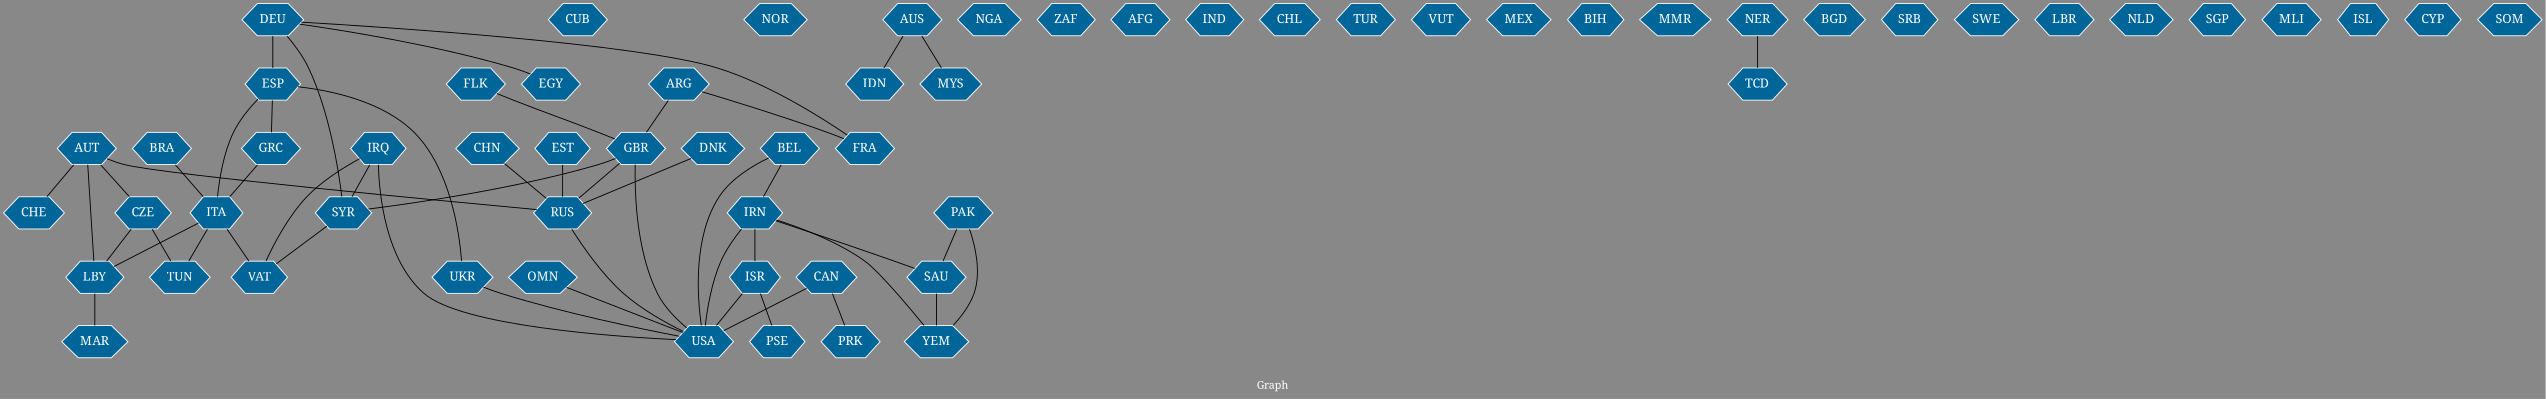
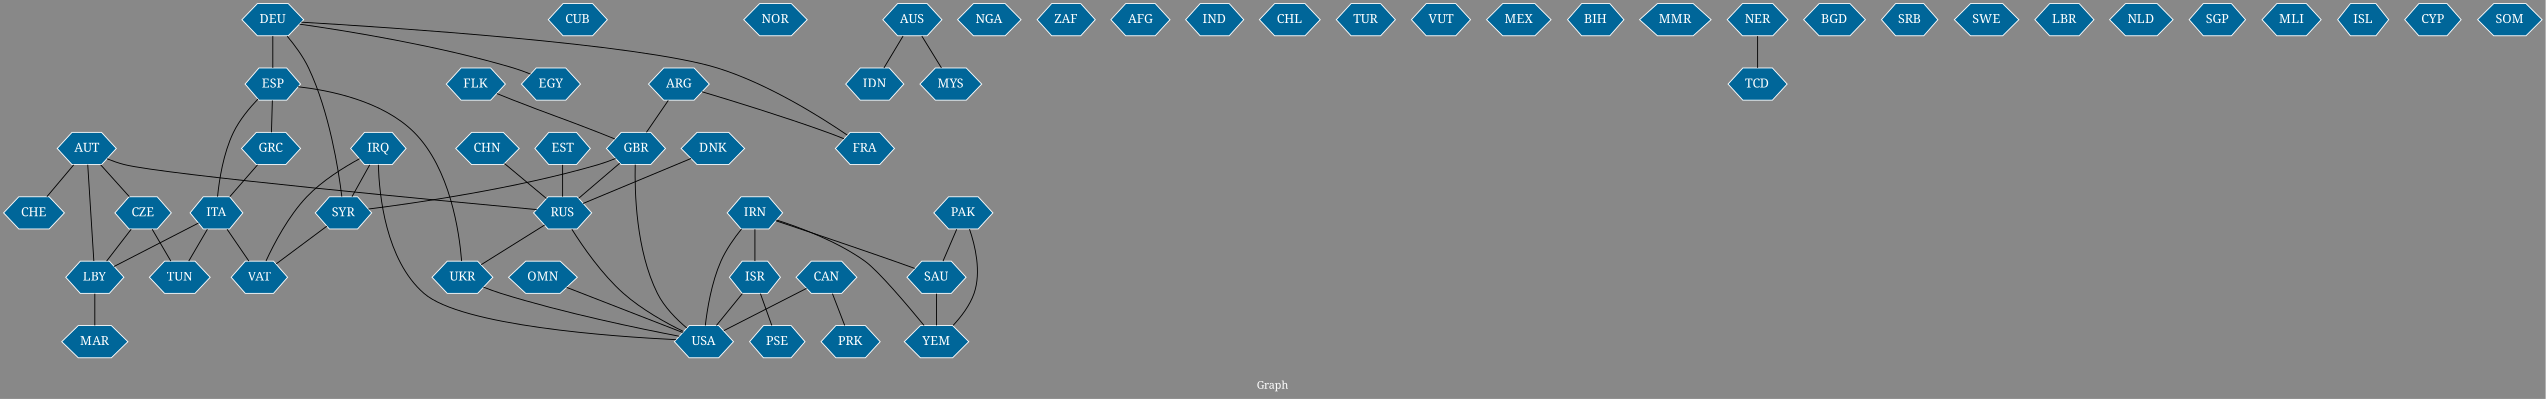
node "BRA": removed
node "BEL": removed
edge "RUS" -- "UKR": added
